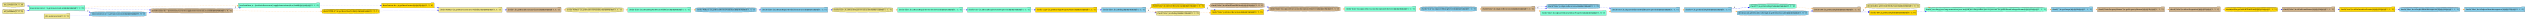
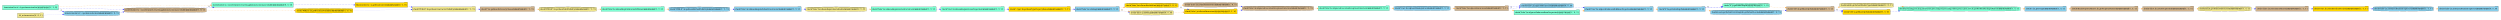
node "b01_noValues['0', '1', '0']": removed
node "check(null,bc.getDefaultTimeZone())@@@33@@@['1', '1', '1']": fillcolor gold -> khaki
node "b01_noValues['1', '0', '0']": removed
